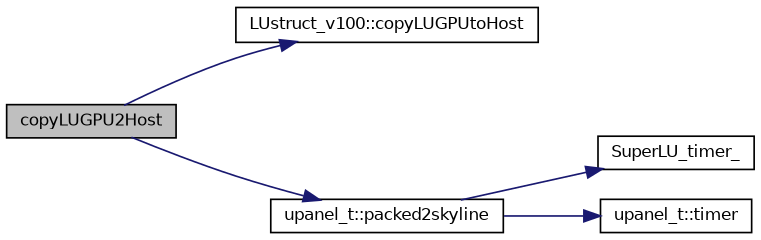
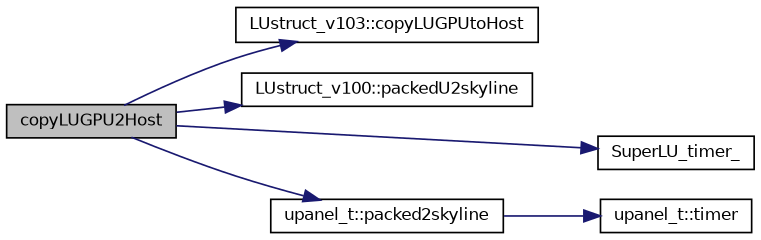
node "LUstruct_v100::copyLUGPUtoHost": label "LUstruct_v100::copyLUGPUtoHost" -> "LUstruct_v103::copyLUGPUtoHost"
node "LUstruct_v100::packedU2skyline": added
edge "upanel_t::packed2skyline" -> "SuperLU_timer_": now "copyLUGPU2Host" -> "SuperLU_timer_"
